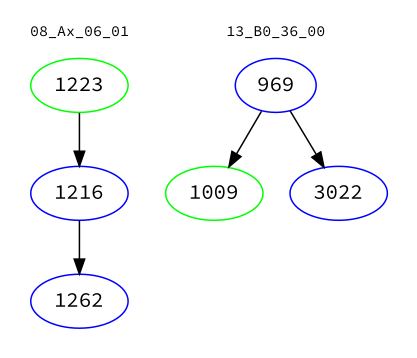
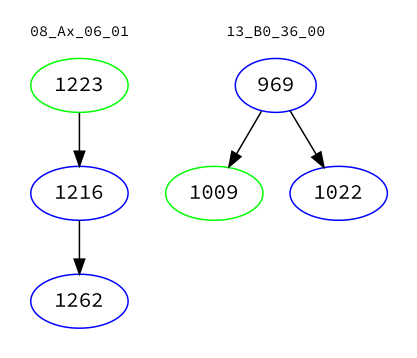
node "3022": label "3022" -> "1022"
